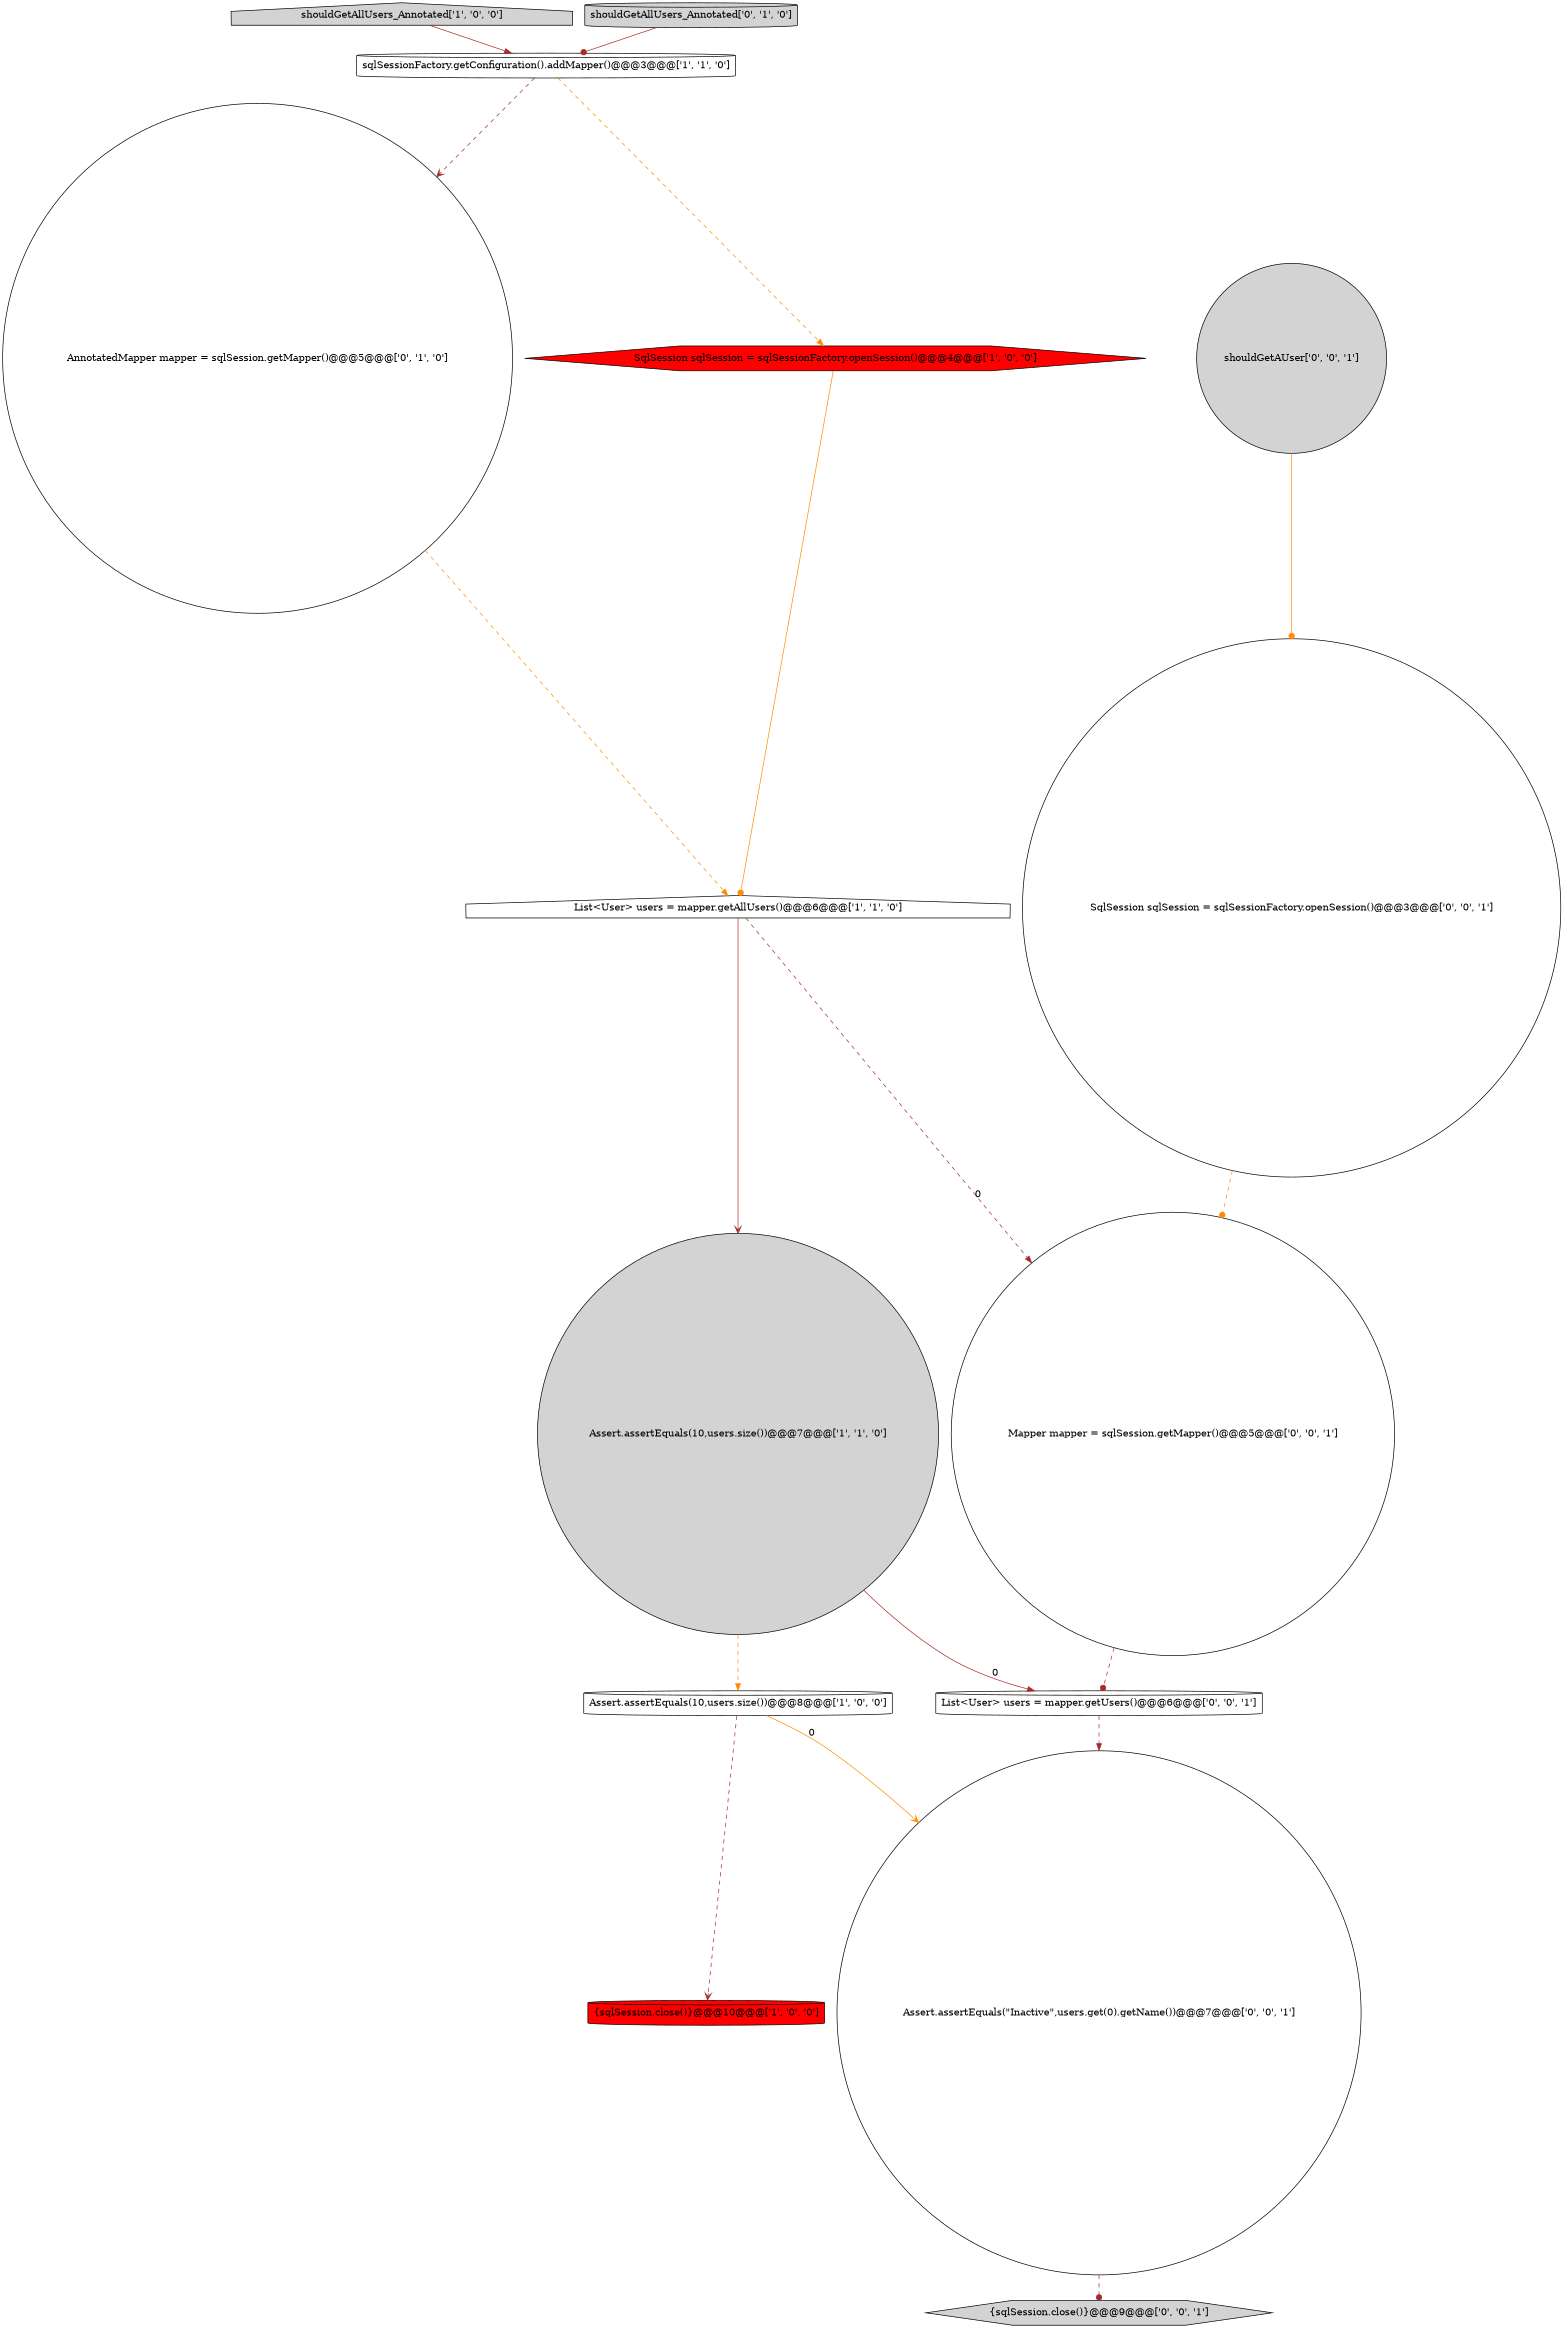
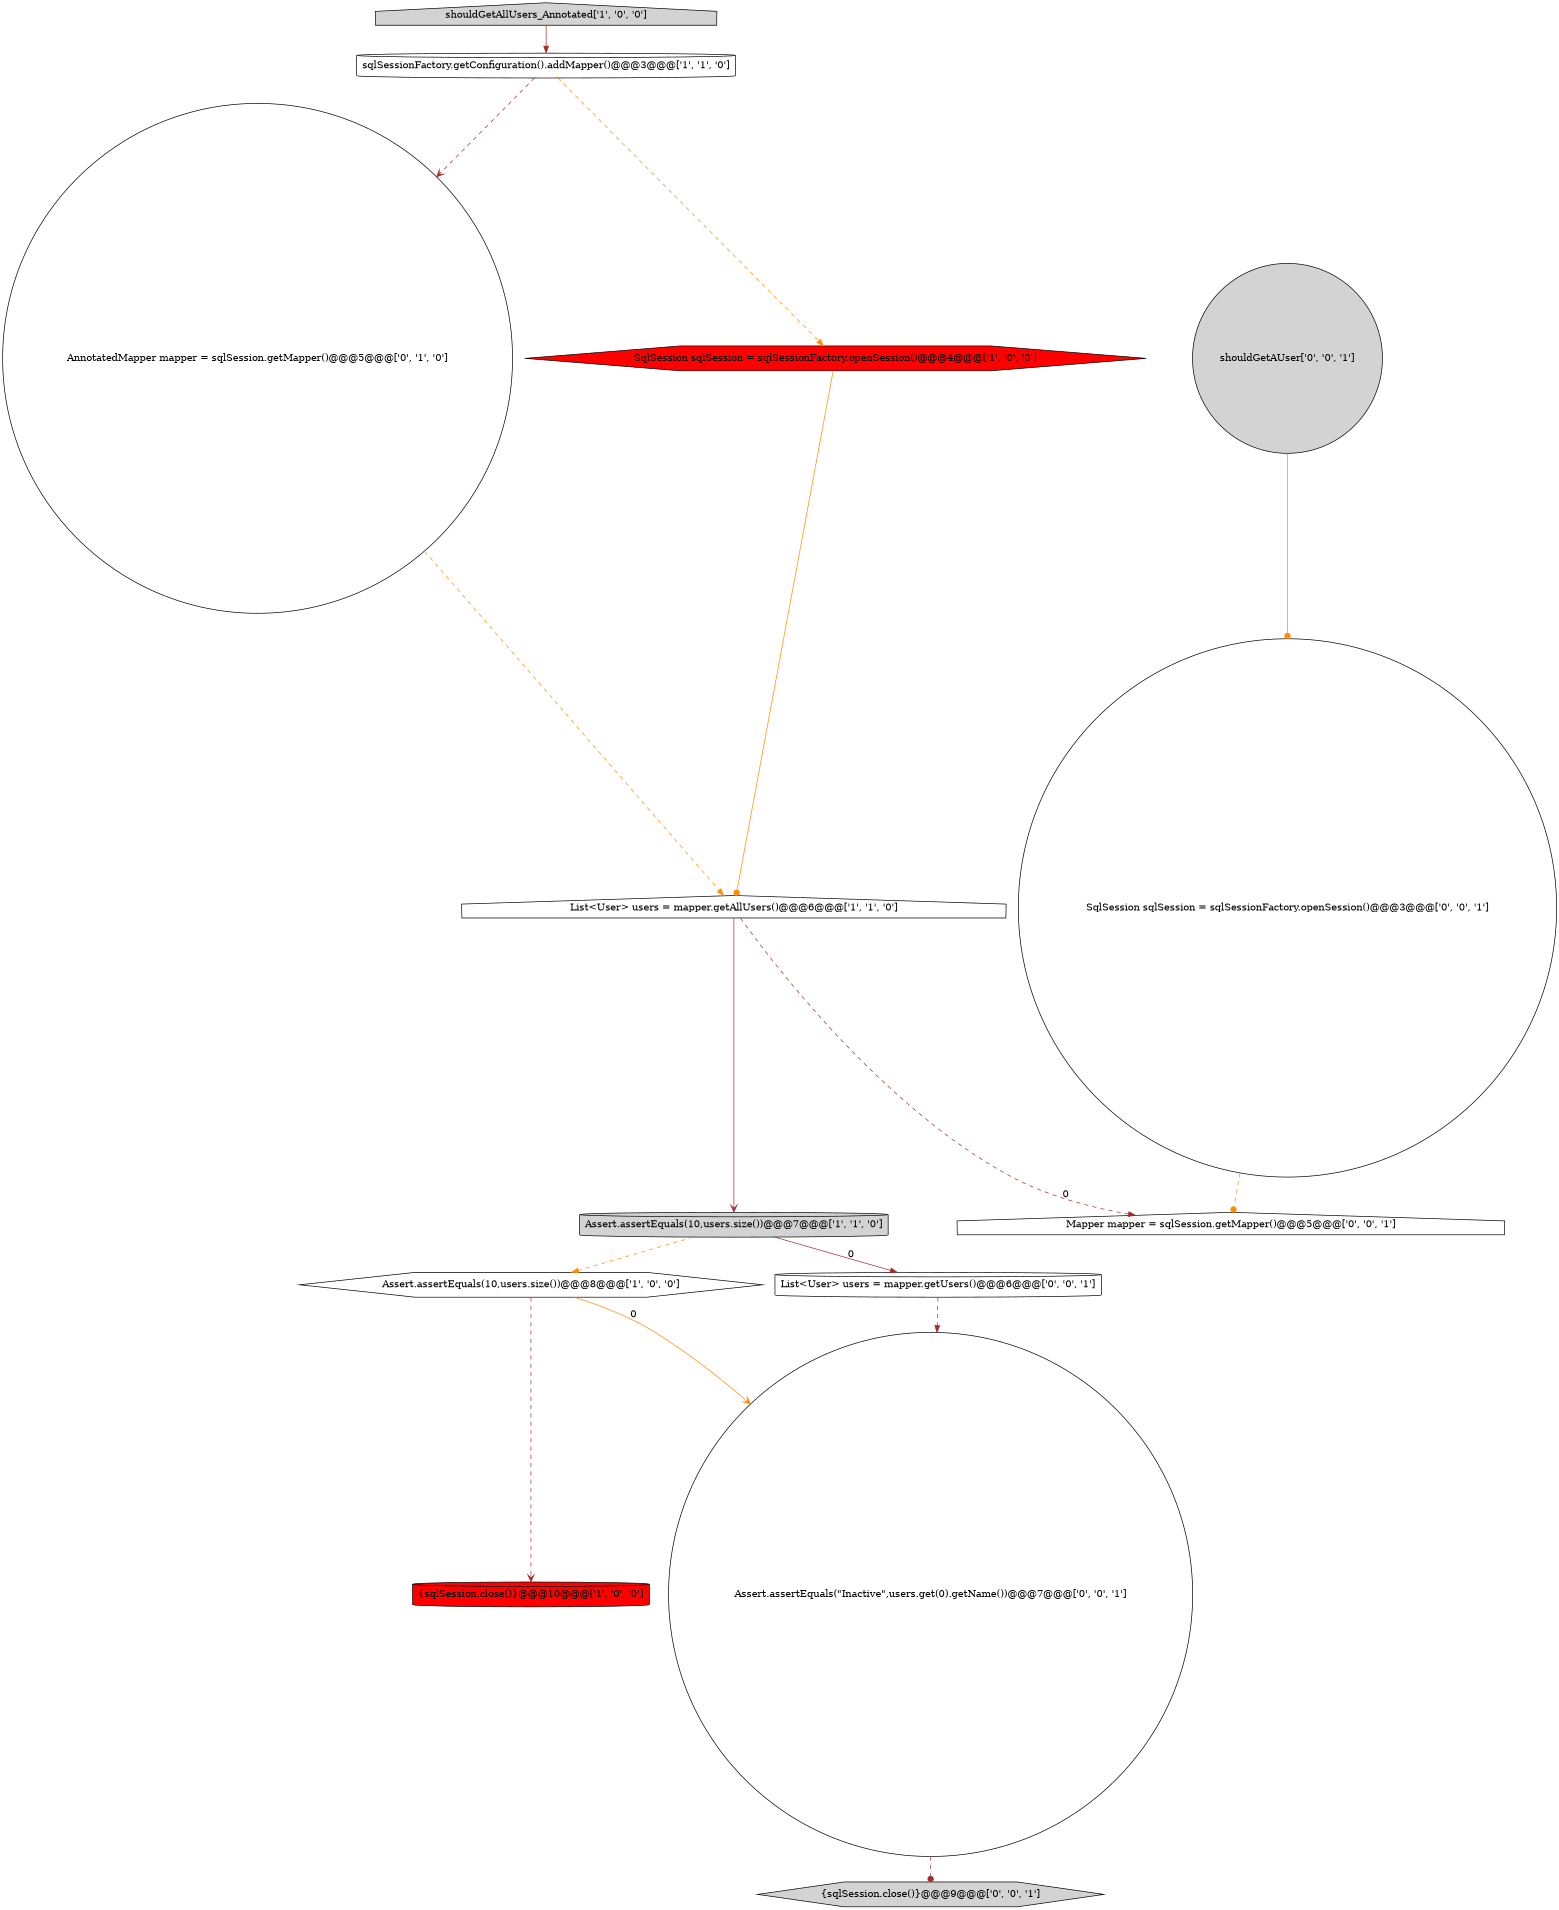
node "shouldGetAllUsers_Annotated['0', '1', '0']": removed
node "Assert.assertEquals(10,users.size())@@@7@@@['1', '1', '0']": shape circle -> cylinder
node "Mapper mapper = sqlSession.getMapper()@@@5@@@['0', '0', '1']": shape circle -> house
edge "Mapper mapper = sqlSession.getMapper()@@@5@@@['0', '0', '1']" -> "List<User> users = mapper.getUsers()@@@6@@@['0', '0', '1']": removed
node "Assert.assertEquals(10,users.size())@@@8@@@['1', '0', '0']": shape cylinder -> hexagon
